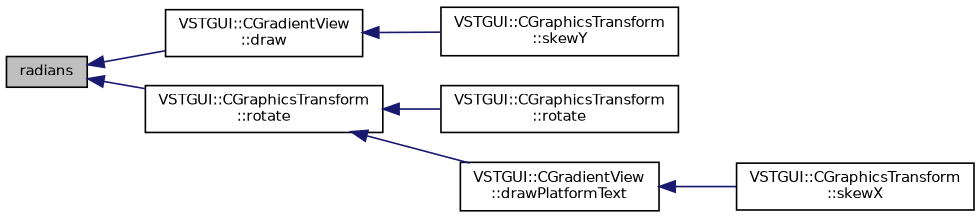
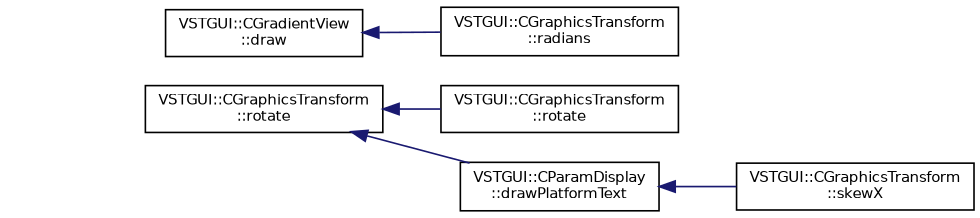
node "VSTGUI::CGraphicsTransform ::skewY": label "VSTGUI::CGraphicsTransform ::skewY" -> "VSTGUI::CGraphicsTransform ::radians"
node "radians": removed
node "VSTGUI::CGradientView ::drawPlatformText": label "VSTGUI::CGradientView ::drawPlatformText" -> "VSTGUI::CParamDisplay ::drawPlatformText"
